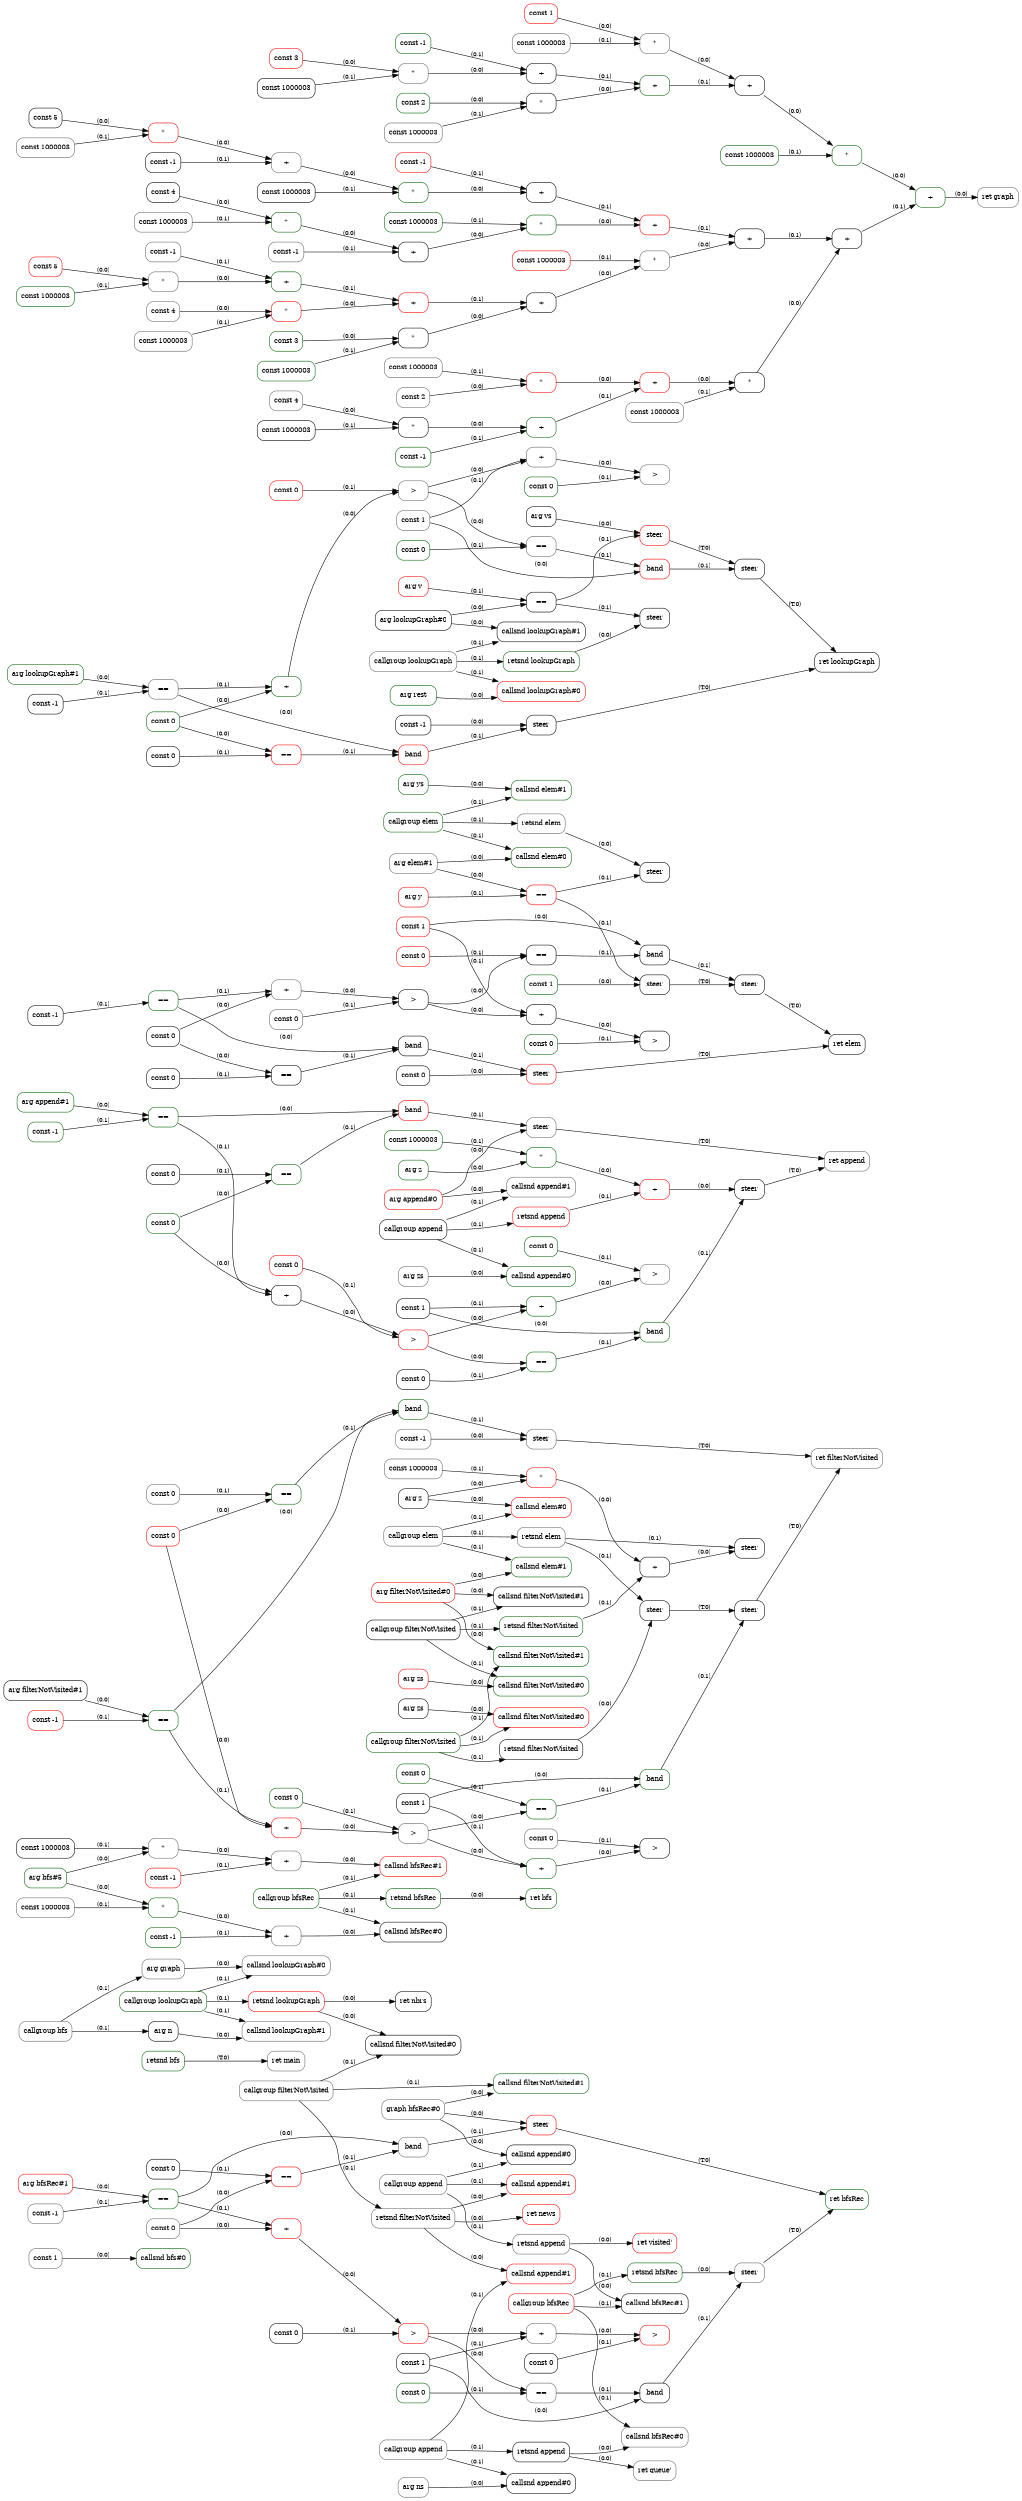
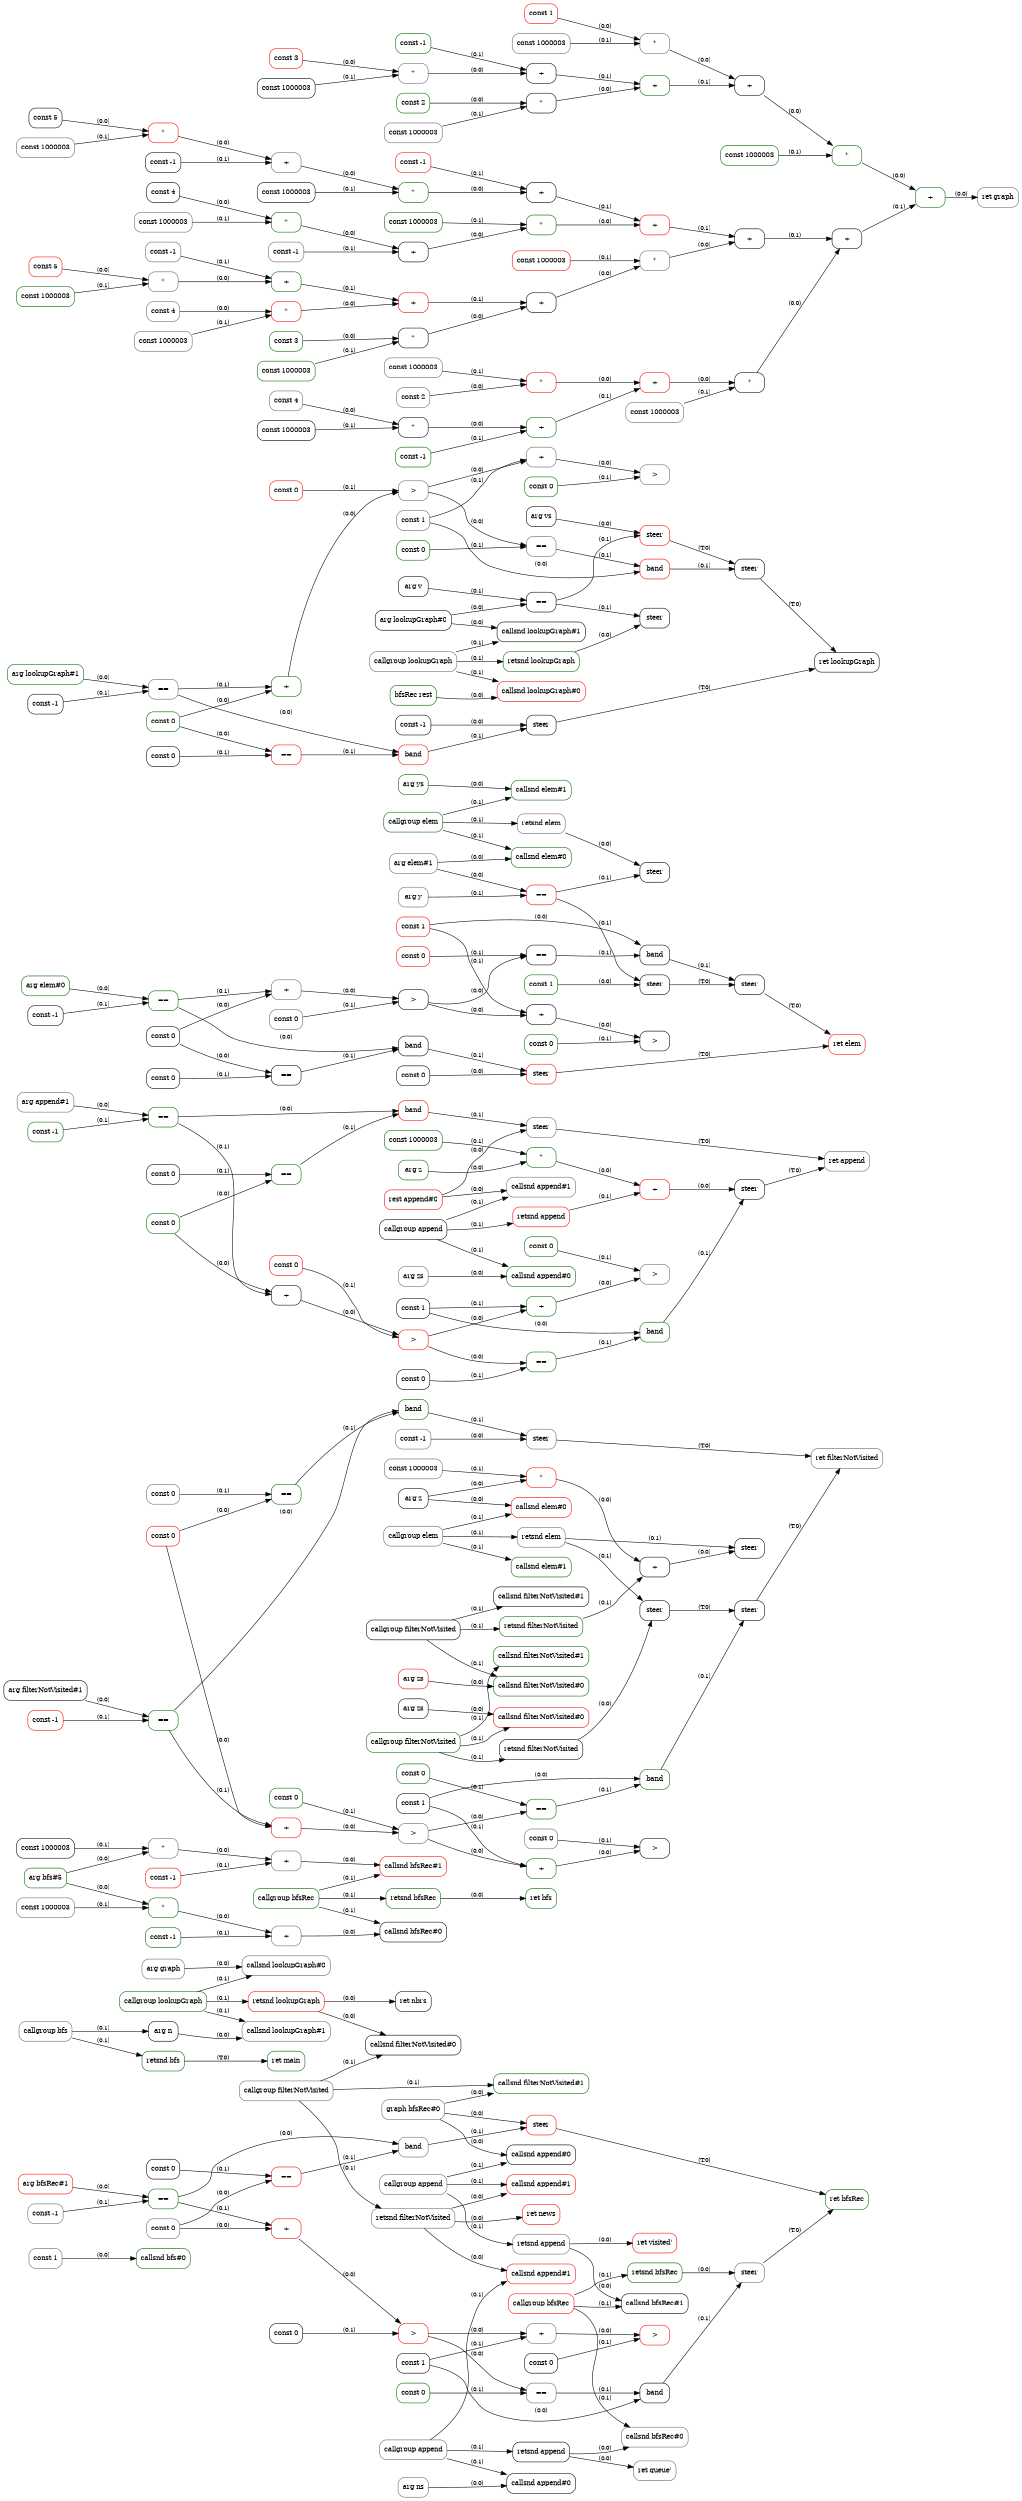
node "arg v": color red -> black
node "arg rest": label "arg rest" -> "bfsRec rest"
node "arg y": color red -> gray40
node "arg elem#0": added
node "ret elem": color black -> red
node "arg append#1": color darkgreen -> gray40
node "arg append#0": label "arg append#0" -> "rest append#0"
node "arg filterNotVisited#0": removed
edge "callgroup bfs" -> "arg graph": now "callgroup bfs" -> "retsnd bfs"
node "ret main": color gray40 -> darkgreen
